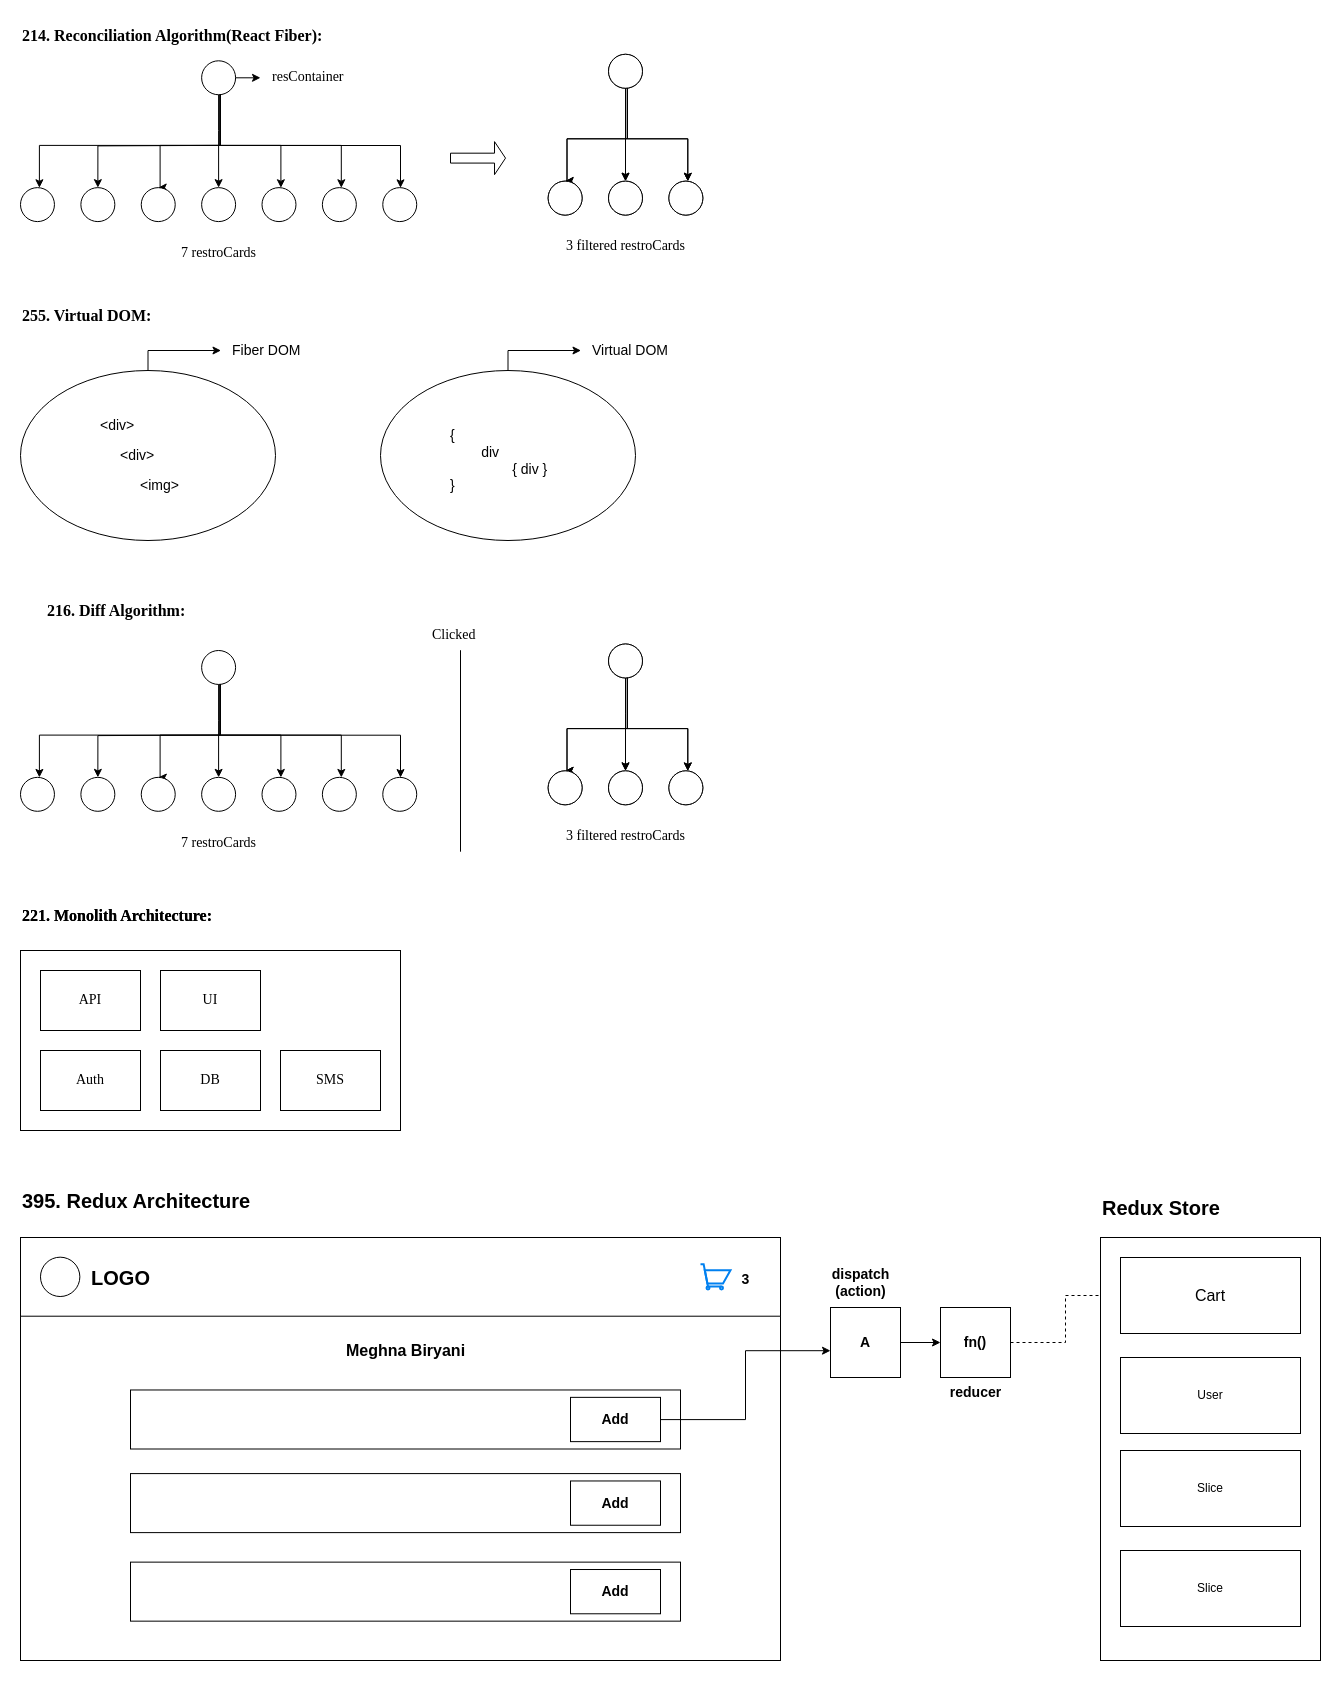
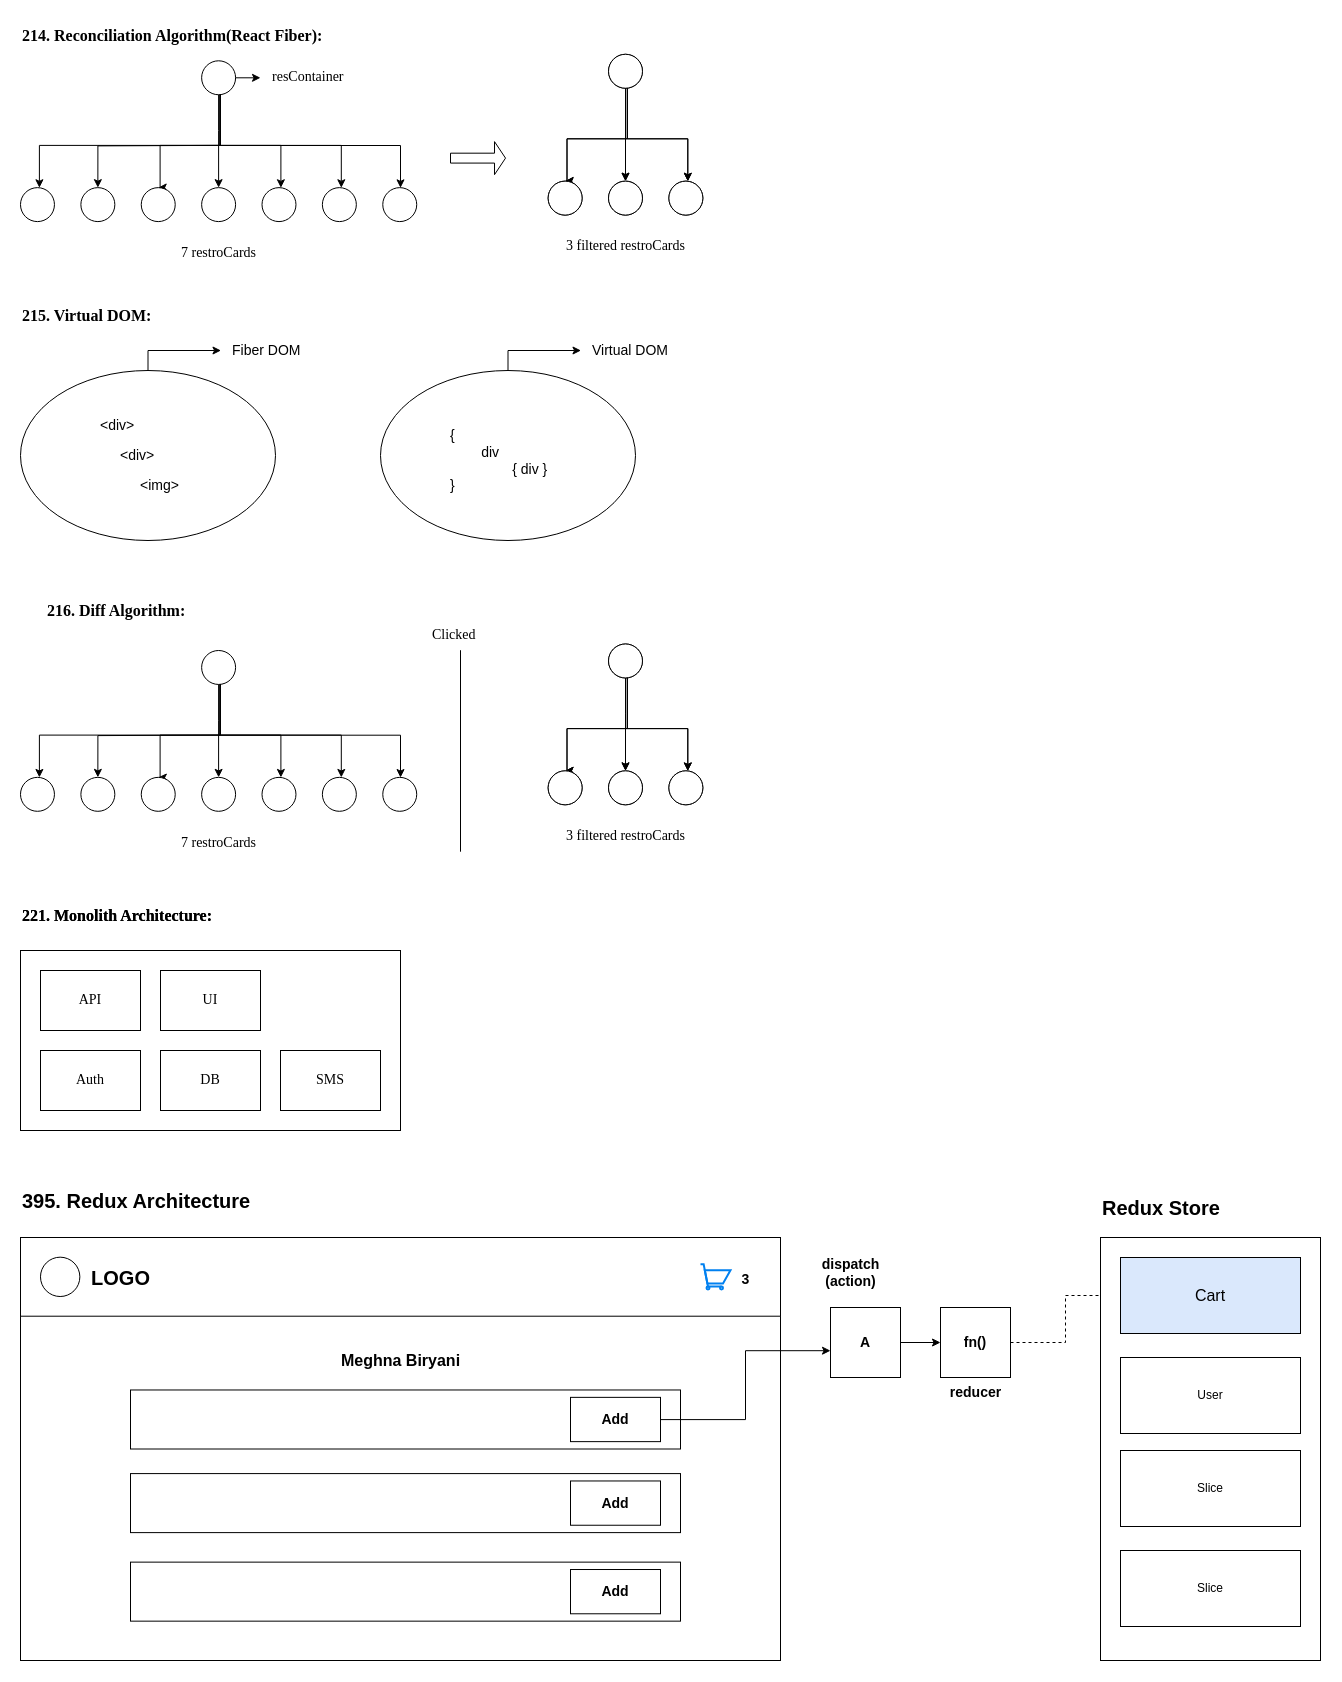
node "255. Virtual DOM:": label "255. Virtual DOM:" -> "215. Virtual DOM:"
node "dispatch (action)": moved (861, 1283) -> (851, 1273)
node "Cart": fillcolor #ffffff -> #dae8fc
node "Meghna Biryani": moved (406, 1351) -> (401, 1361)
